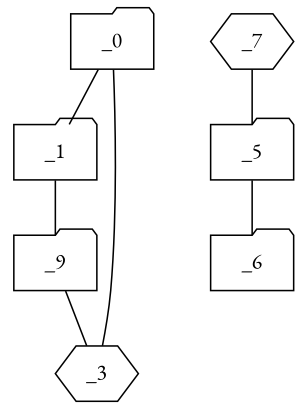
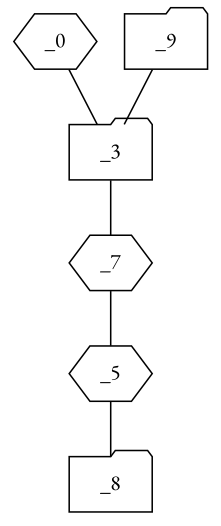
node "_0": shape folder -> hexagon
node "_1": removed
node "_5": shape folder -> hexagon
edge "_3" -- "_7": added
node "_6": label "_6" -> "_8"
node "_3": shape hexagon -> folder
